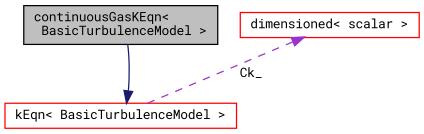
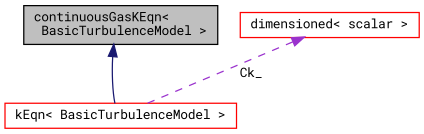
edge "continuousGasKEqn< BasicTurbulenceModel >" -> "kEqn< BasicTurbulenceModel >": reversed
